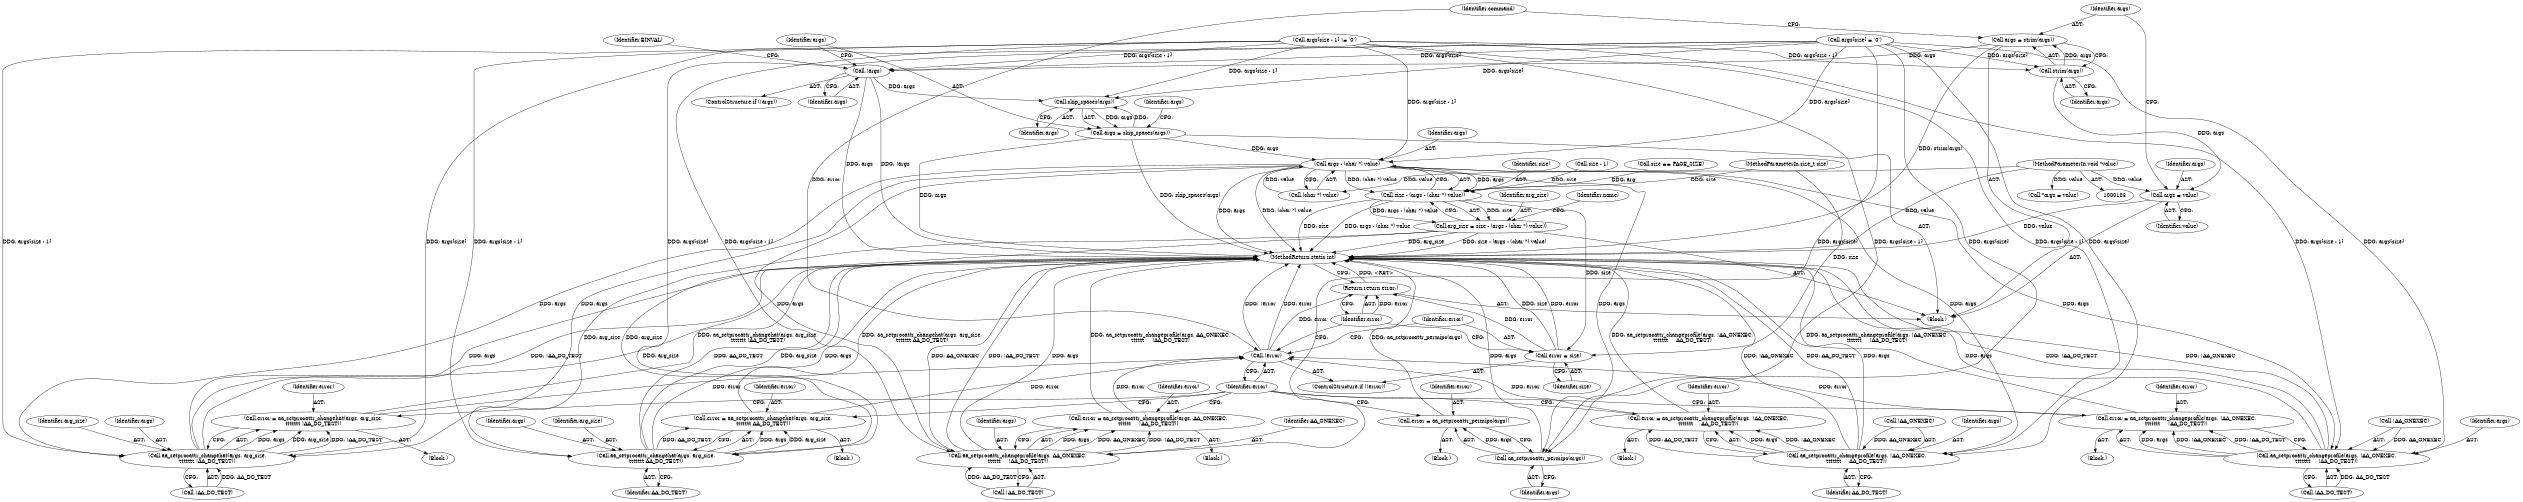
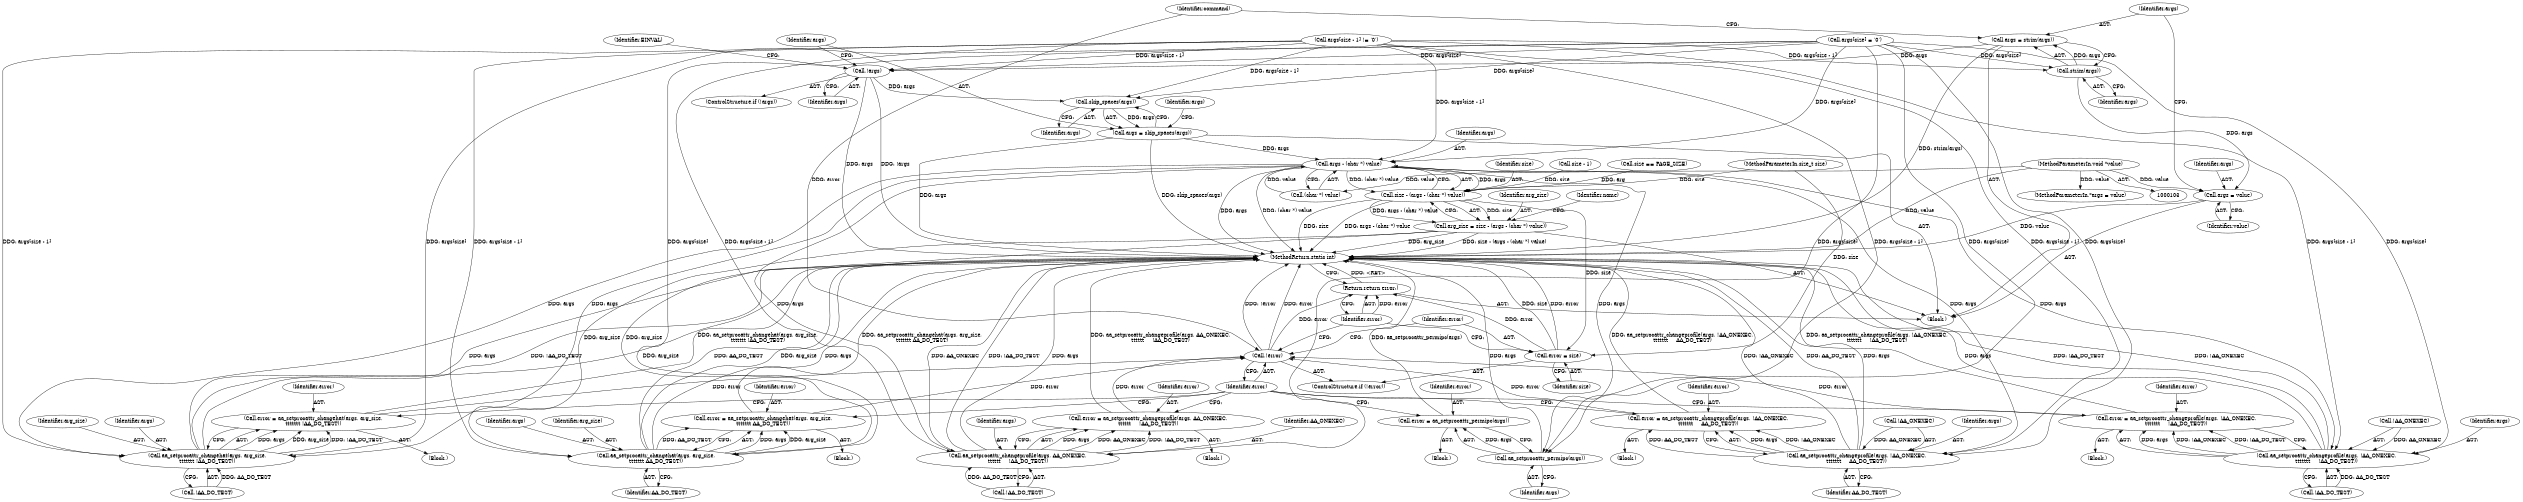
edge "(Call,args = skip_spaces(args))" -> "(Call,skip_spaces(args))": label "DDG: " -> "CFG: "
node "(Call,*args = value)": label "(Call,*args = value)" -> "(MethodParameterIn,*args = value)"
